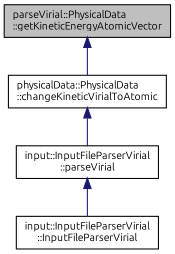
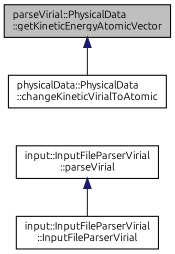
edge "input::InputFileParserVirial ::parseVirial" -> "physicalData::PhysicalData ::changeKineticVirialToAtomic": removed
